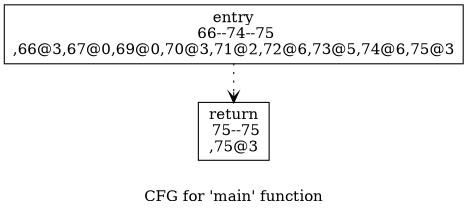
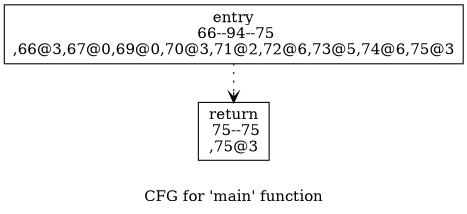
node "entry": text "66--74--75" -> "66--94--75"
